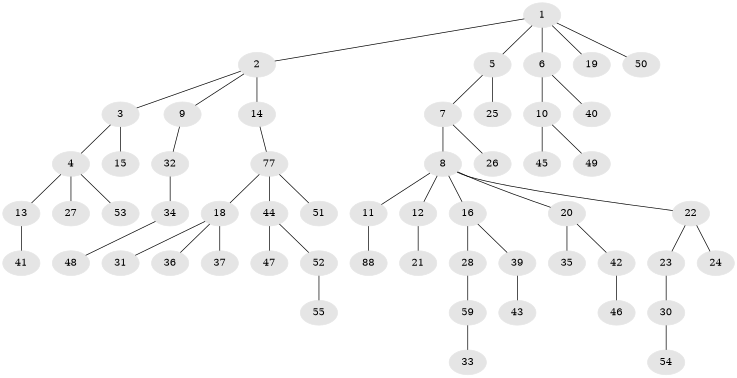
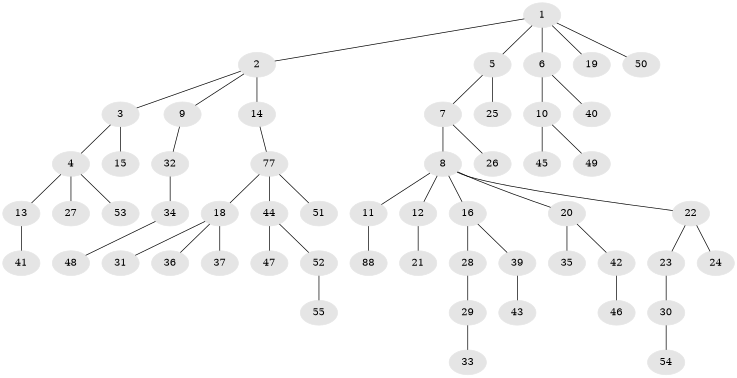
node "59": label "59" -> "29"
